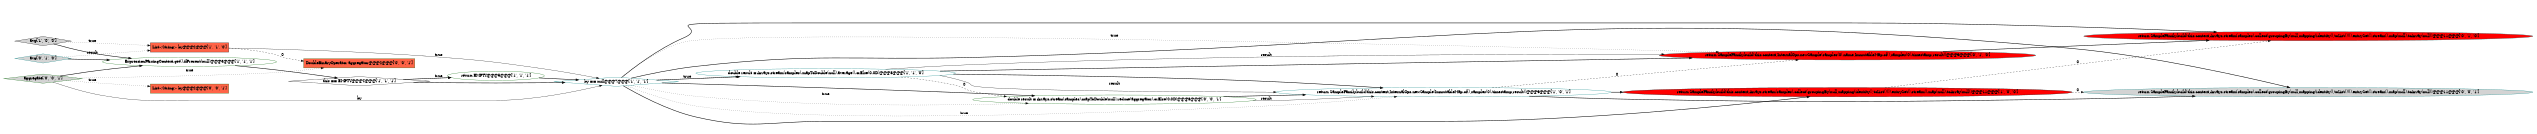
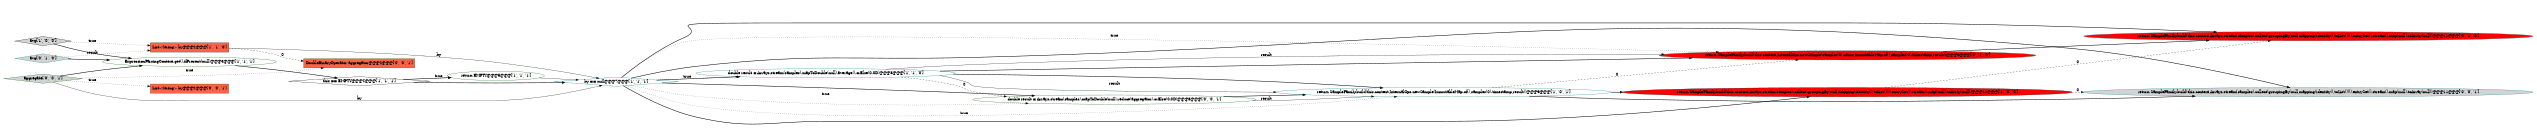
edge "List<String> by@@@2@@@['1', '1', '0']" -> "by == null@@@7@@@['1', '1', '1']": label "true" -> "by"
edge "return EMPTY@@@5@@@['1', '1', '1']" -> "by == null@@@7@@@['1', '1', '1']": style bold -> solid
